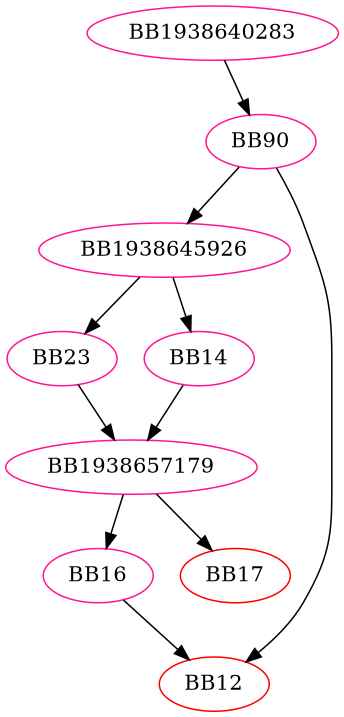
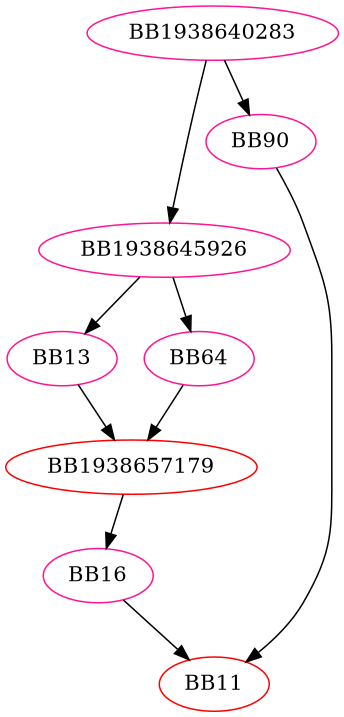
edge "BB90" -> "BB1938645926": now "BB1938640283" -> "BB1938645926"
node "BB23": label "BB23" -> "BB13"
node "BB14": label "BB14" -> "BB64"
node "BB1938657179": color deeppink -> red
node "BB17": removed
node "BB12": label "BB12" -> "BB11"
